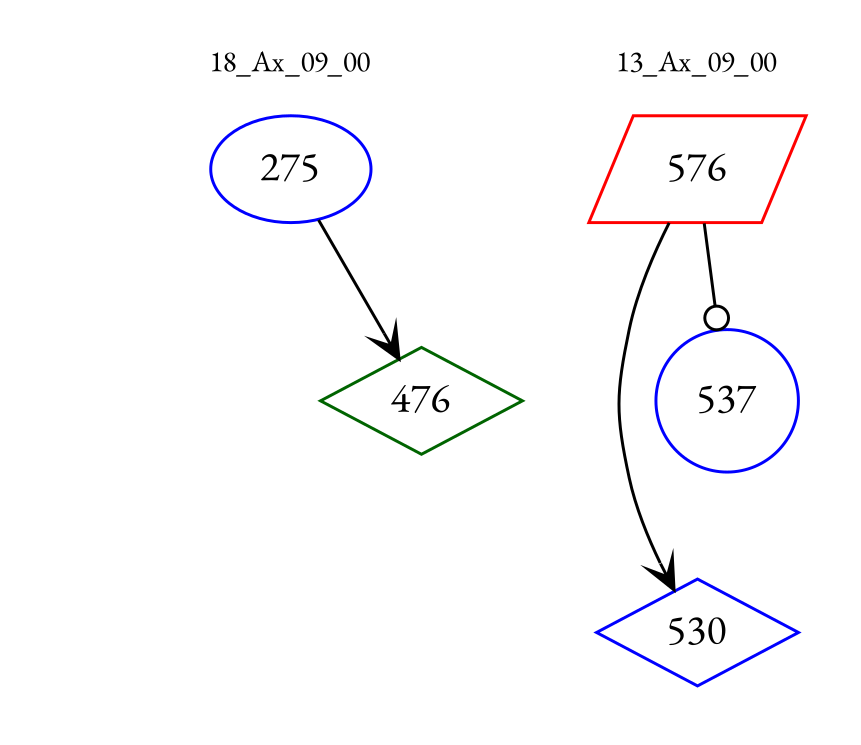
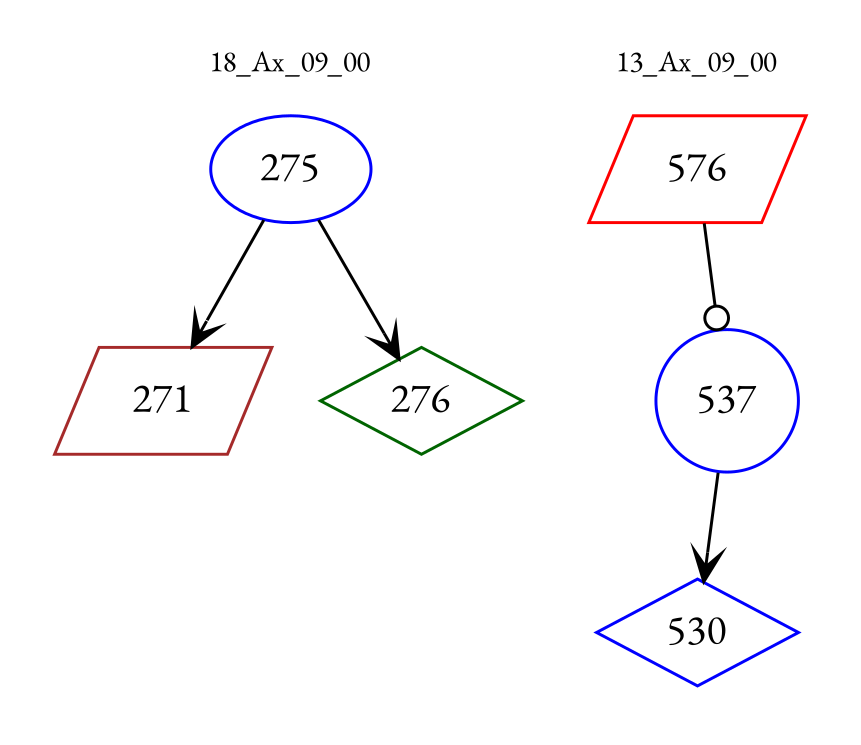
edge "576" -> "530": now "537" -> "530"
node "271": added
node "476": label "476" -> "276"
